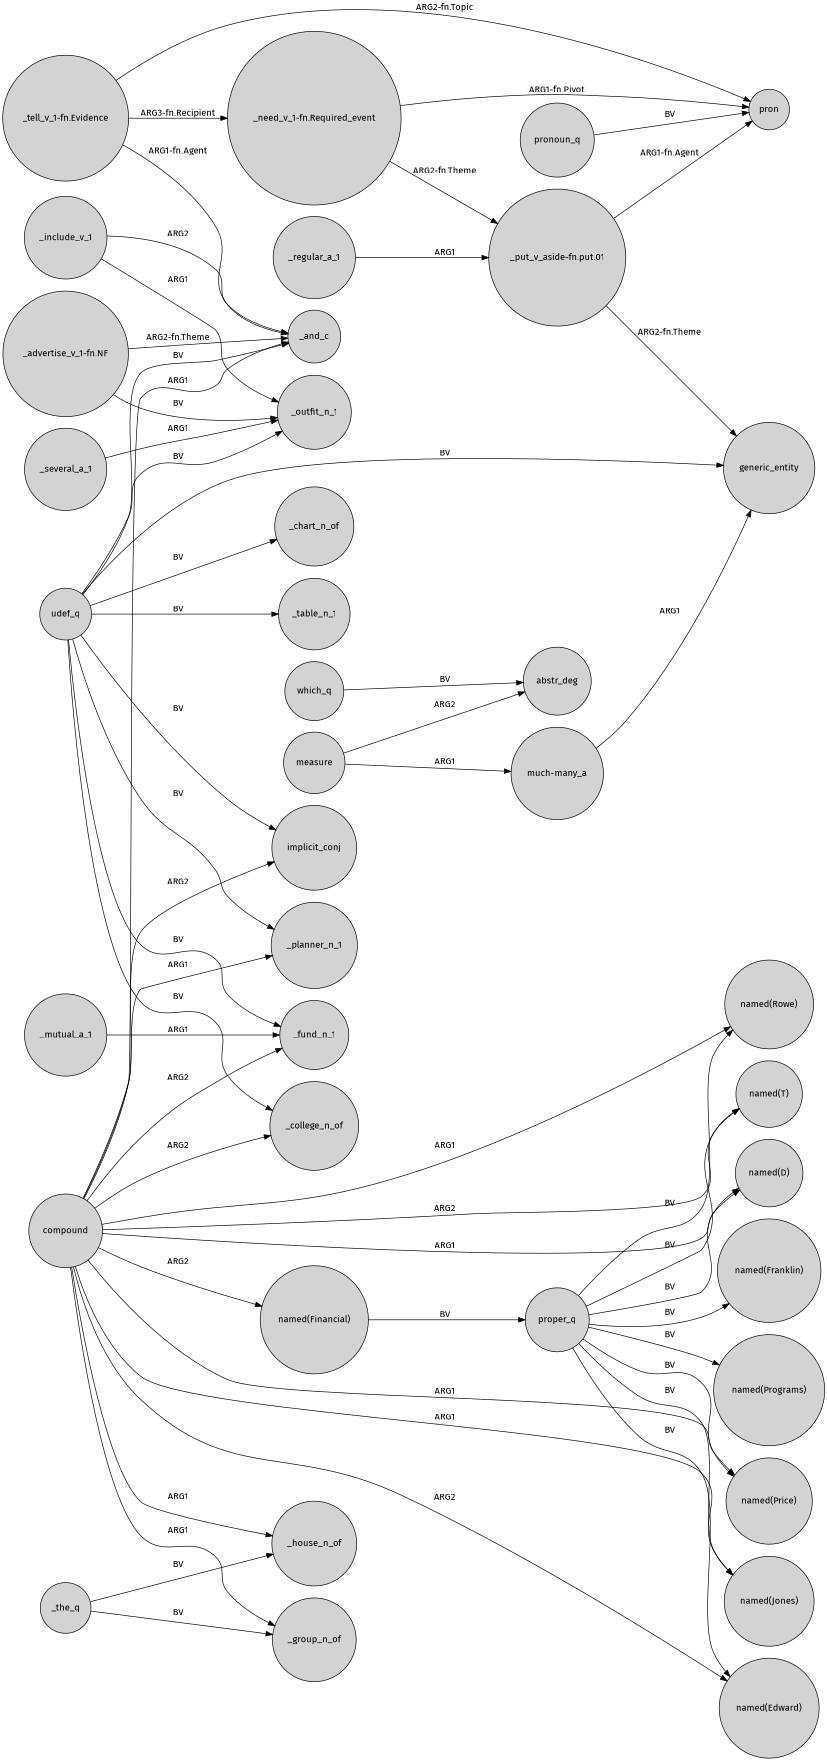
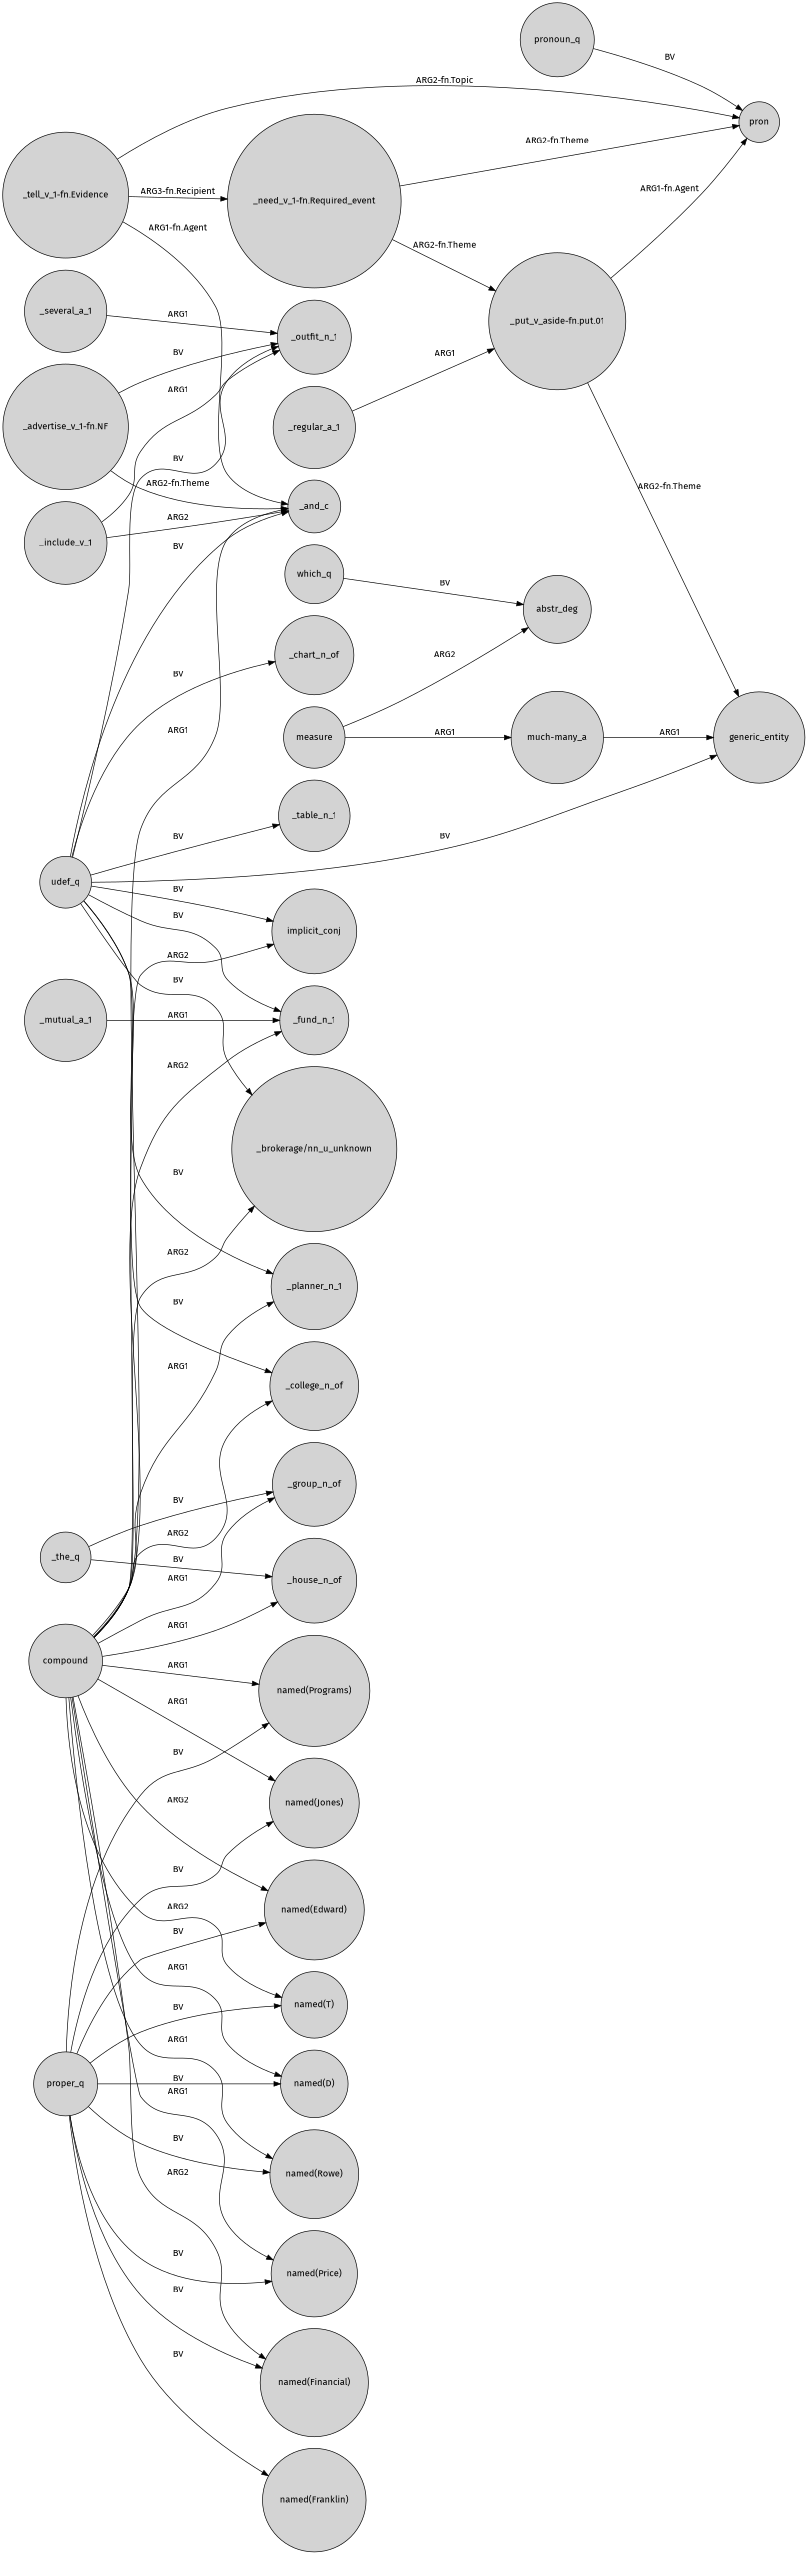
edge "_need_v_1-fn.Required_event" -> "pron": label "ARG1-fn.Pivot" -> "ARG2-fn.Theme"
node "_brokerage/nn_u_unknown": added
edge "named(Financial)" -> "proper_q": reversed
edge "compound" -> "named(Programs)": added, label "ARG1"
